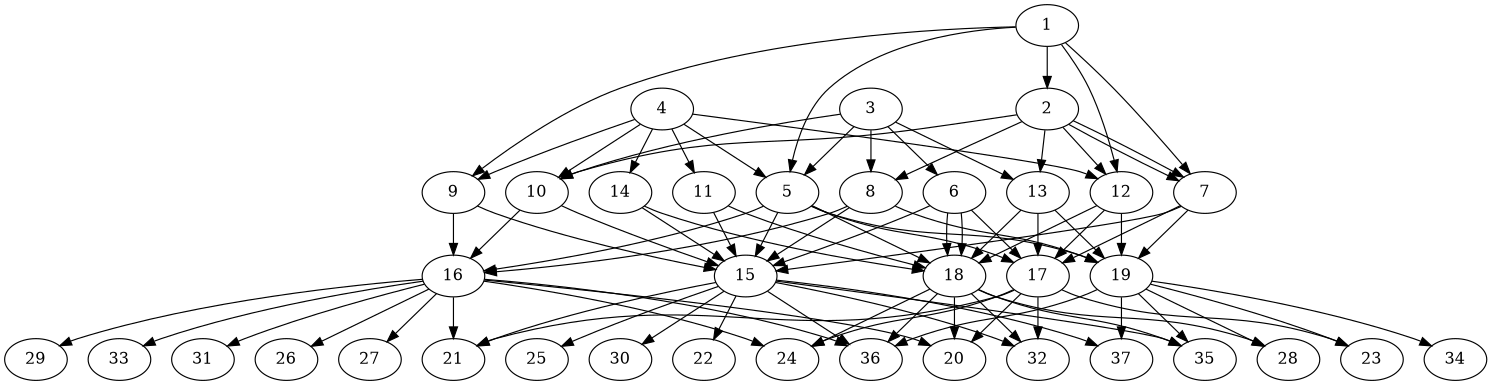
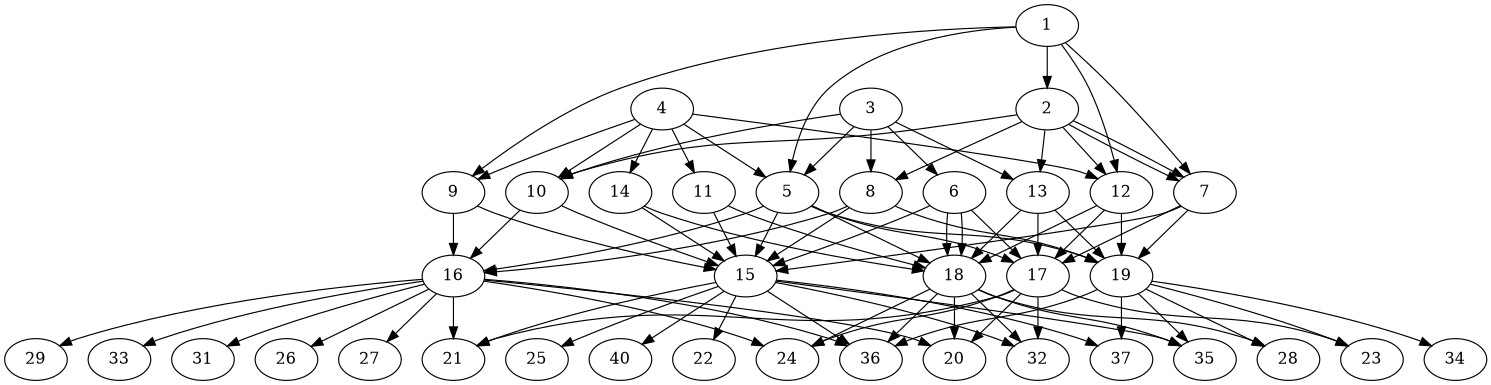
node "30": label "30" -> "40"
